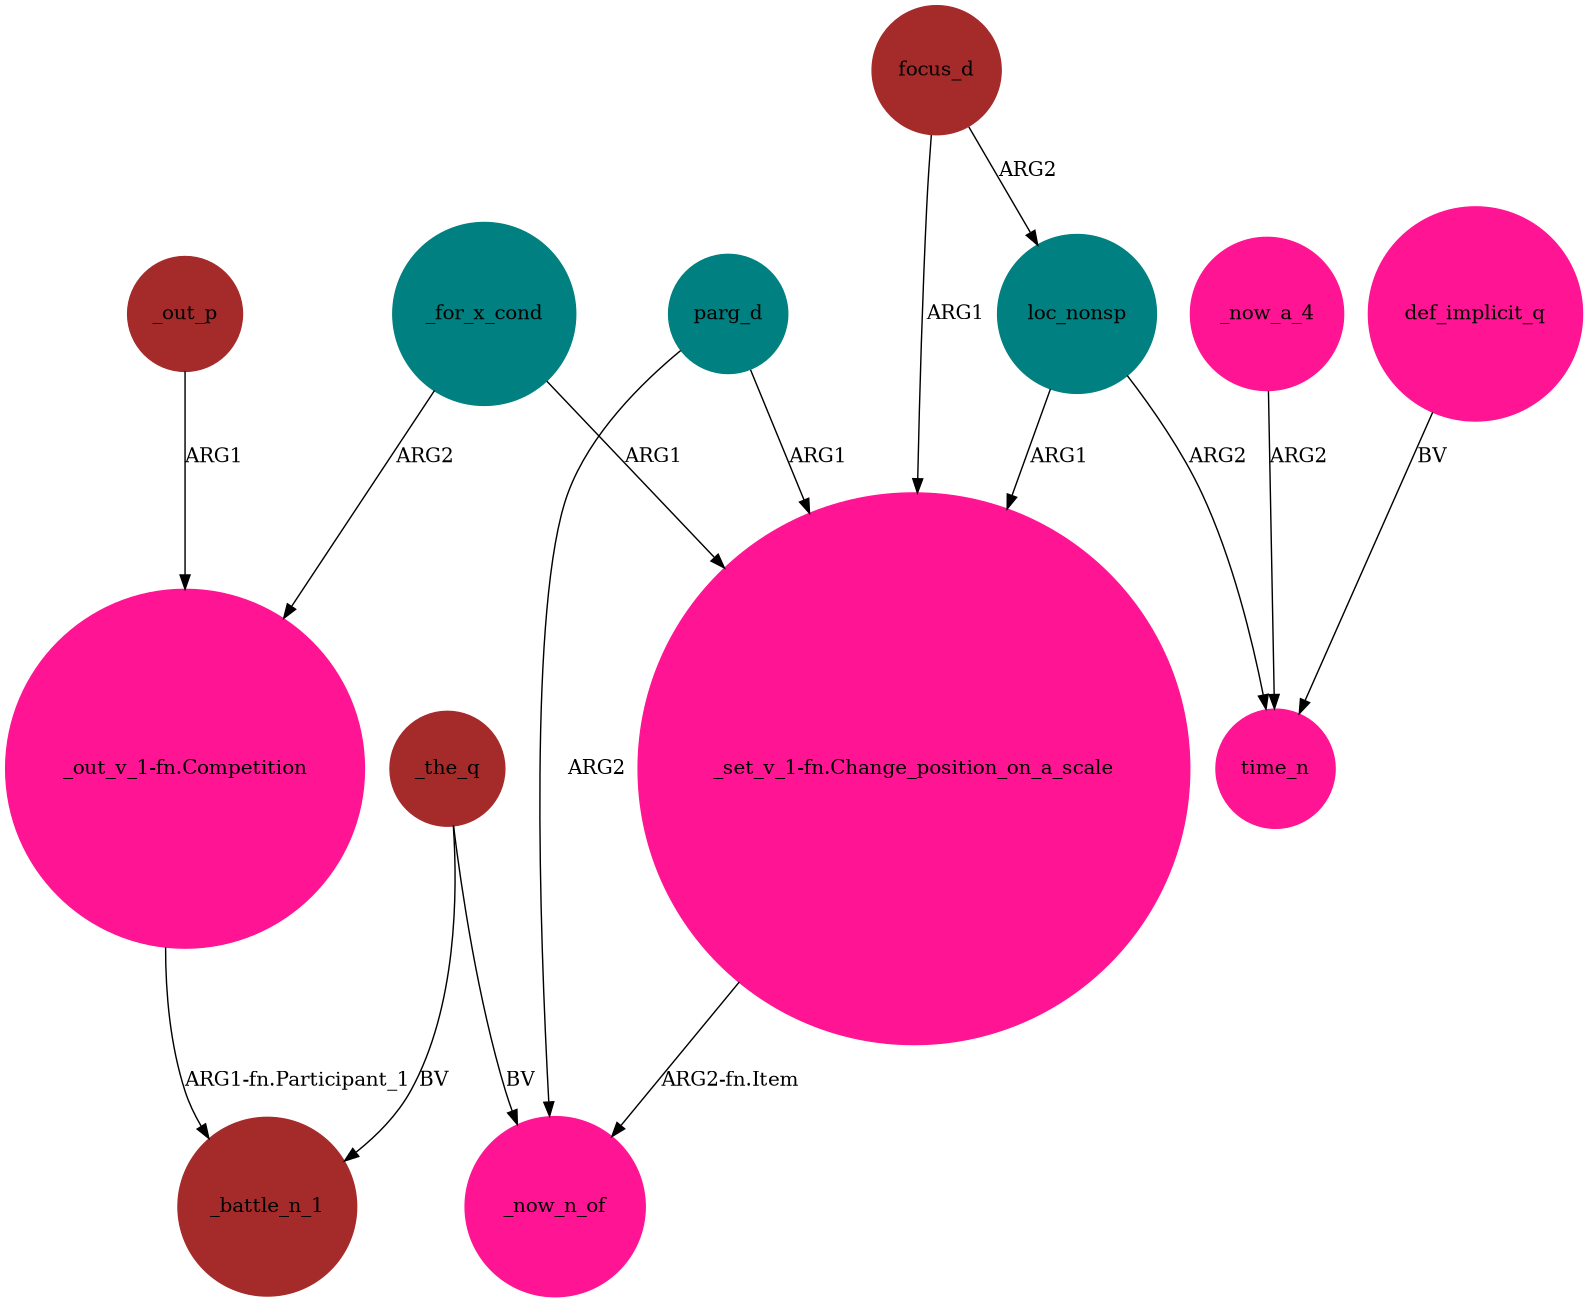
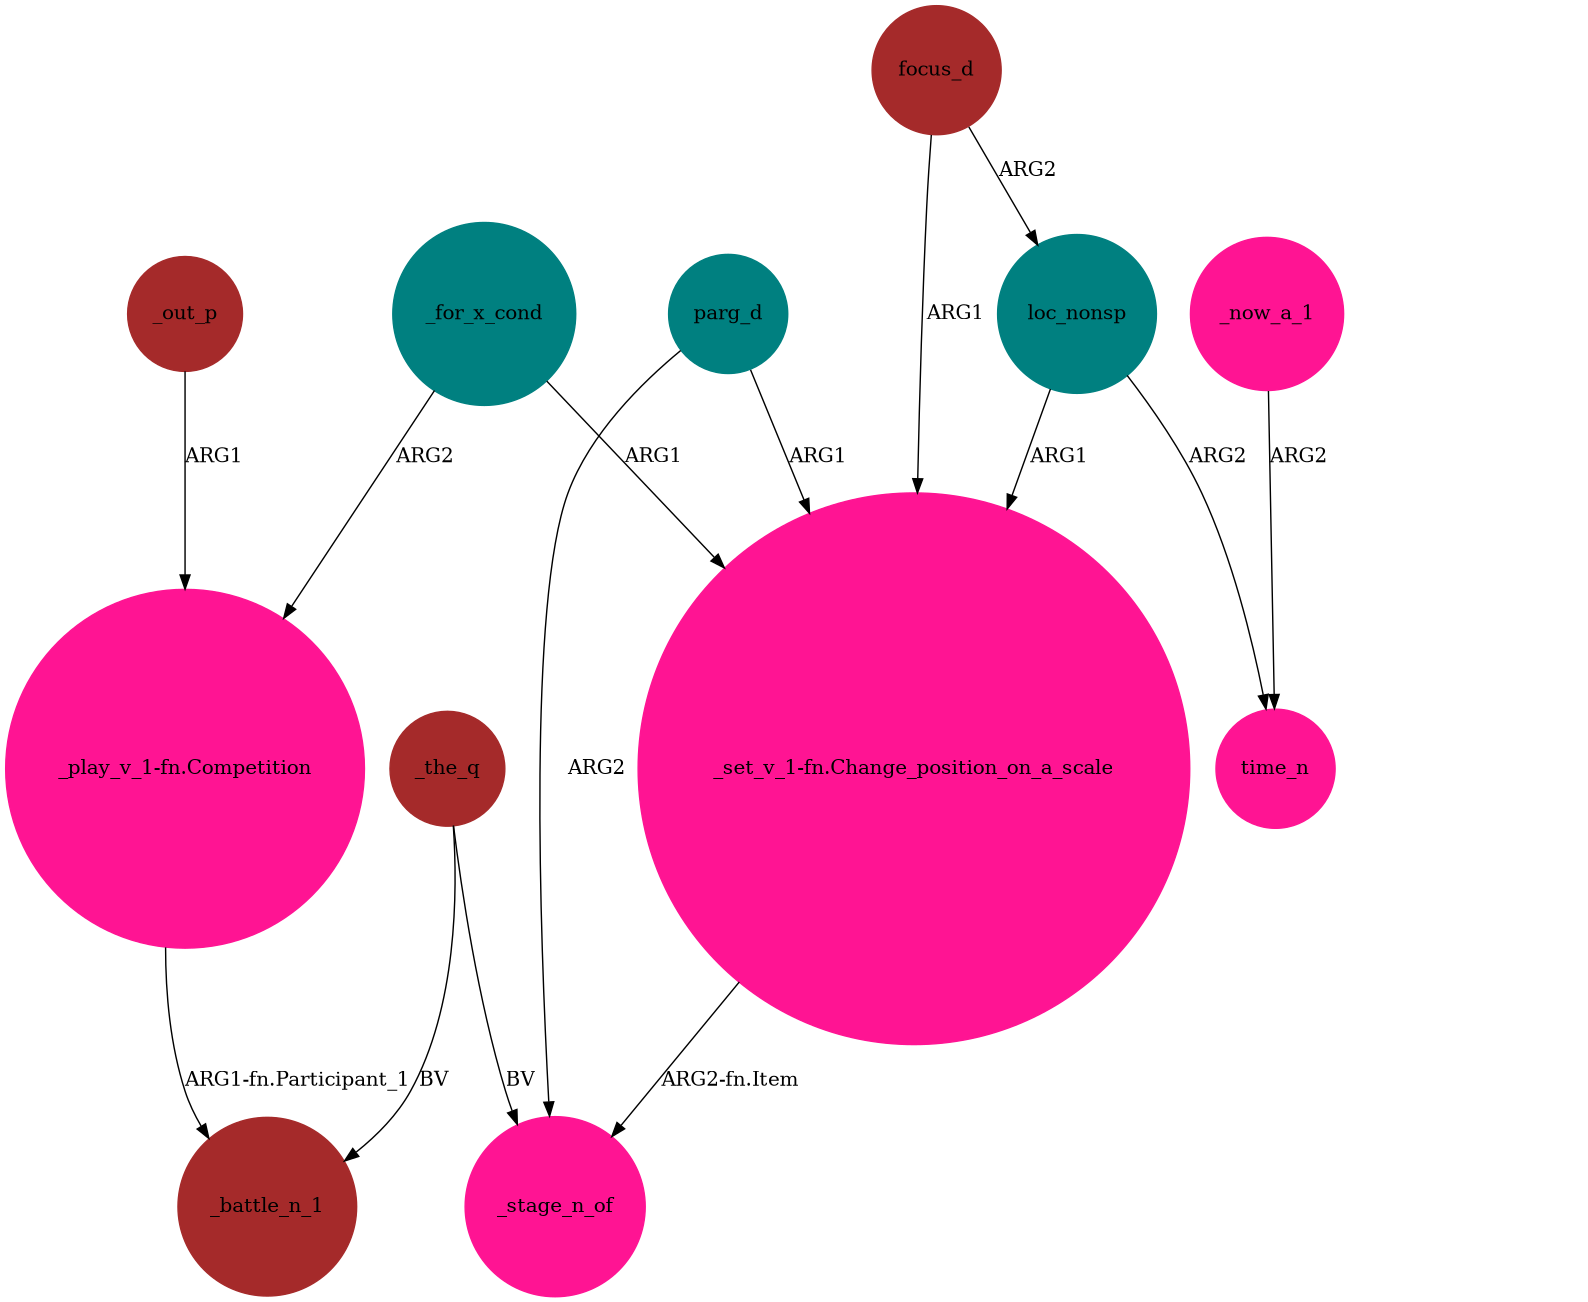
node "_now_a_4": label "_now_a_4" -> "_now_a_1"
node "def_implicit_q": removed
node "_out_v_1-fn.Competition": label "_out_v_1-fn.Competition" -> "_play_v_1-fn.Competition"
node "_now_n_of": label "_now_n_of" -> "_stage_n_of"
